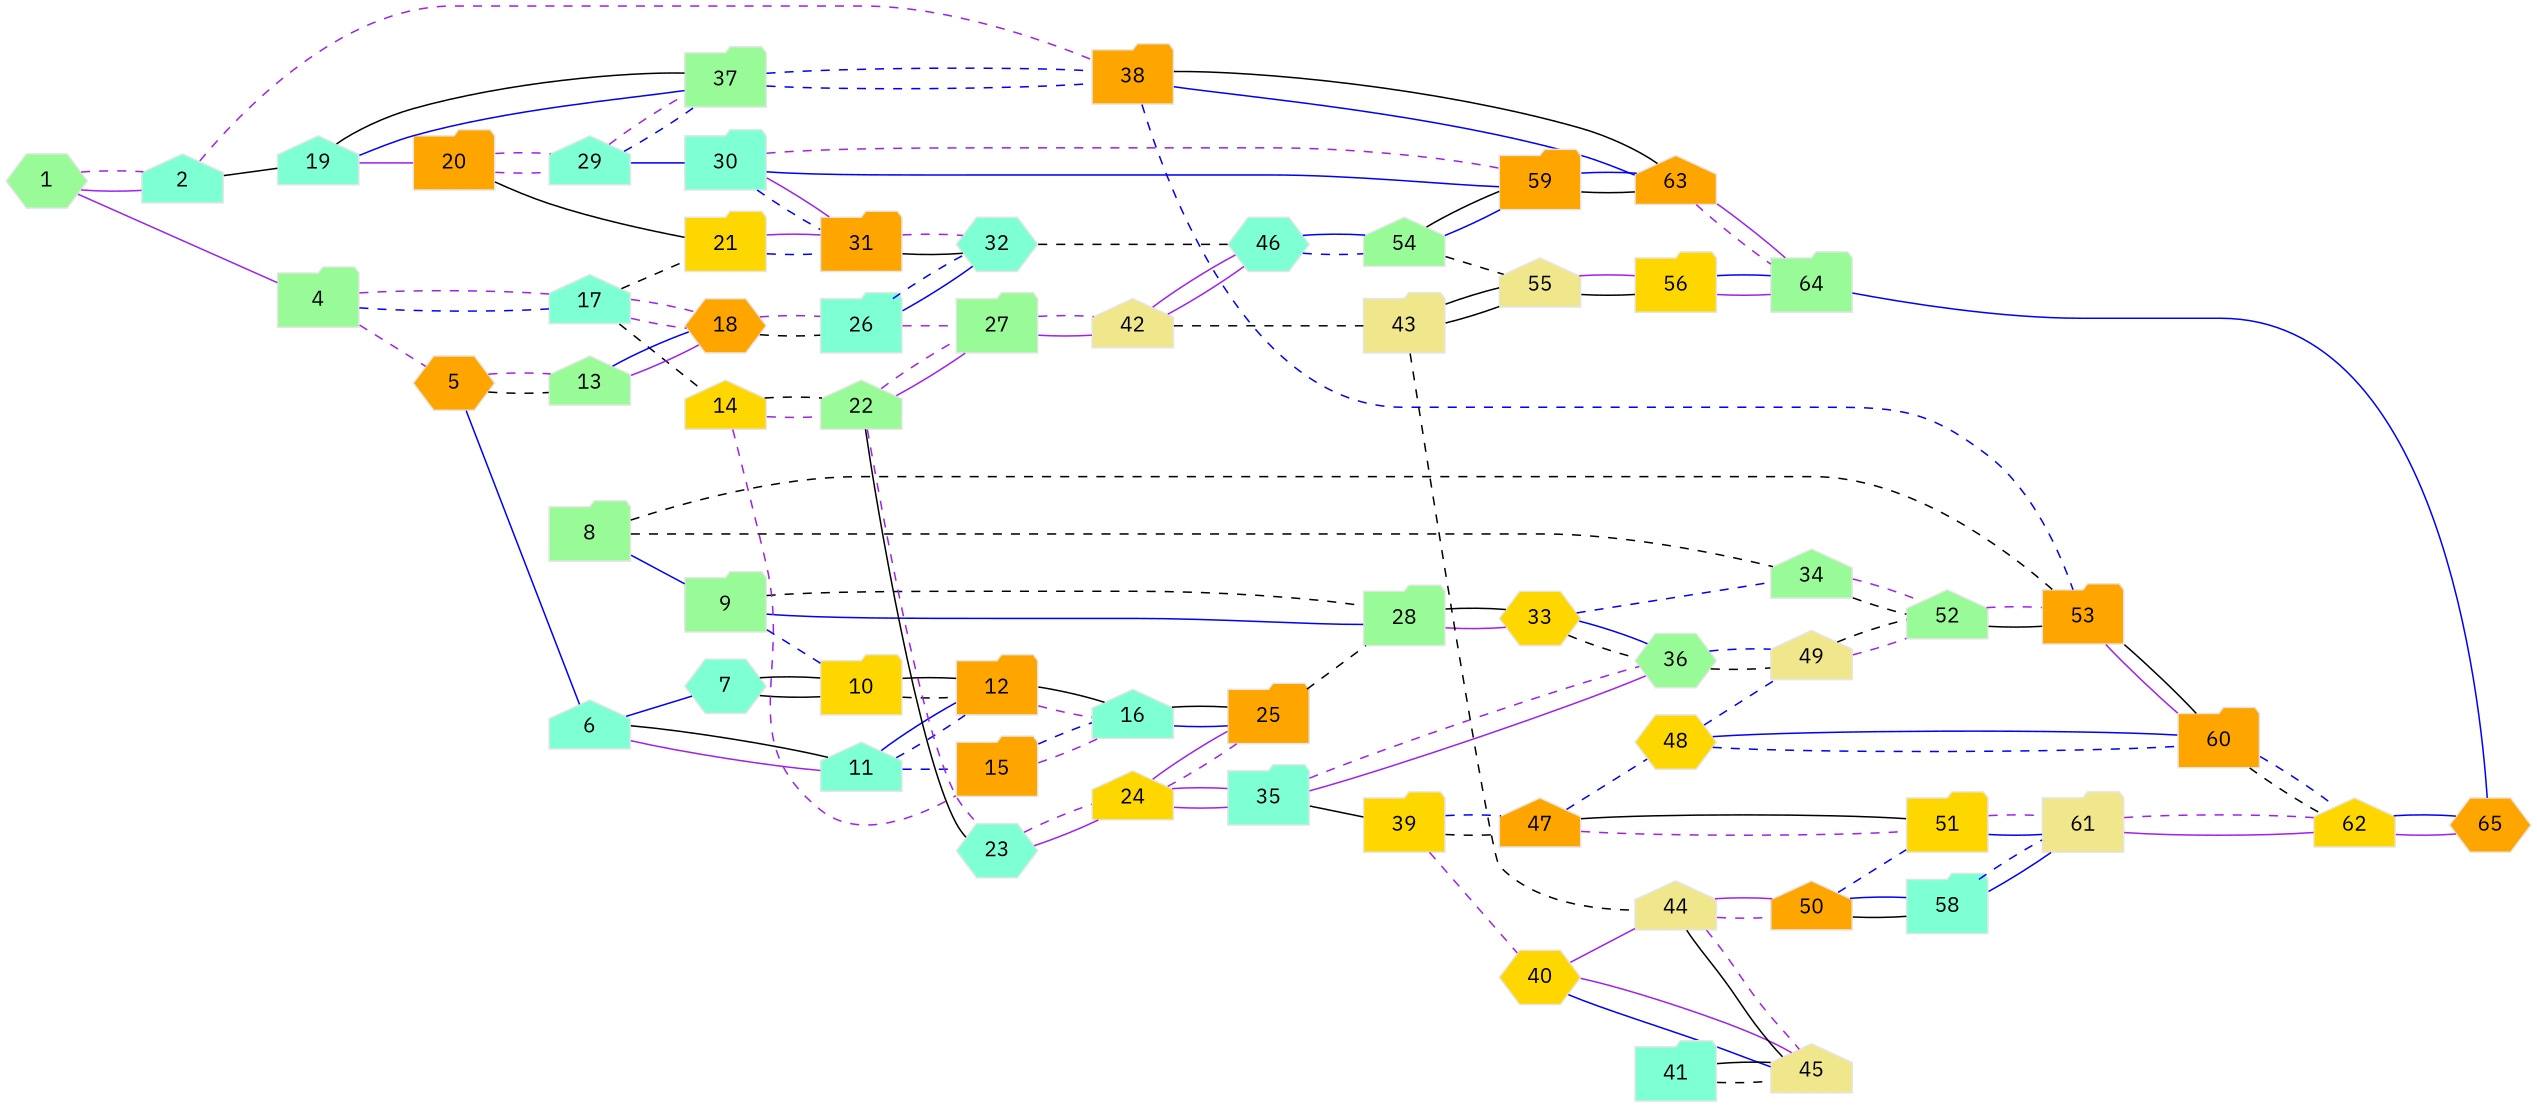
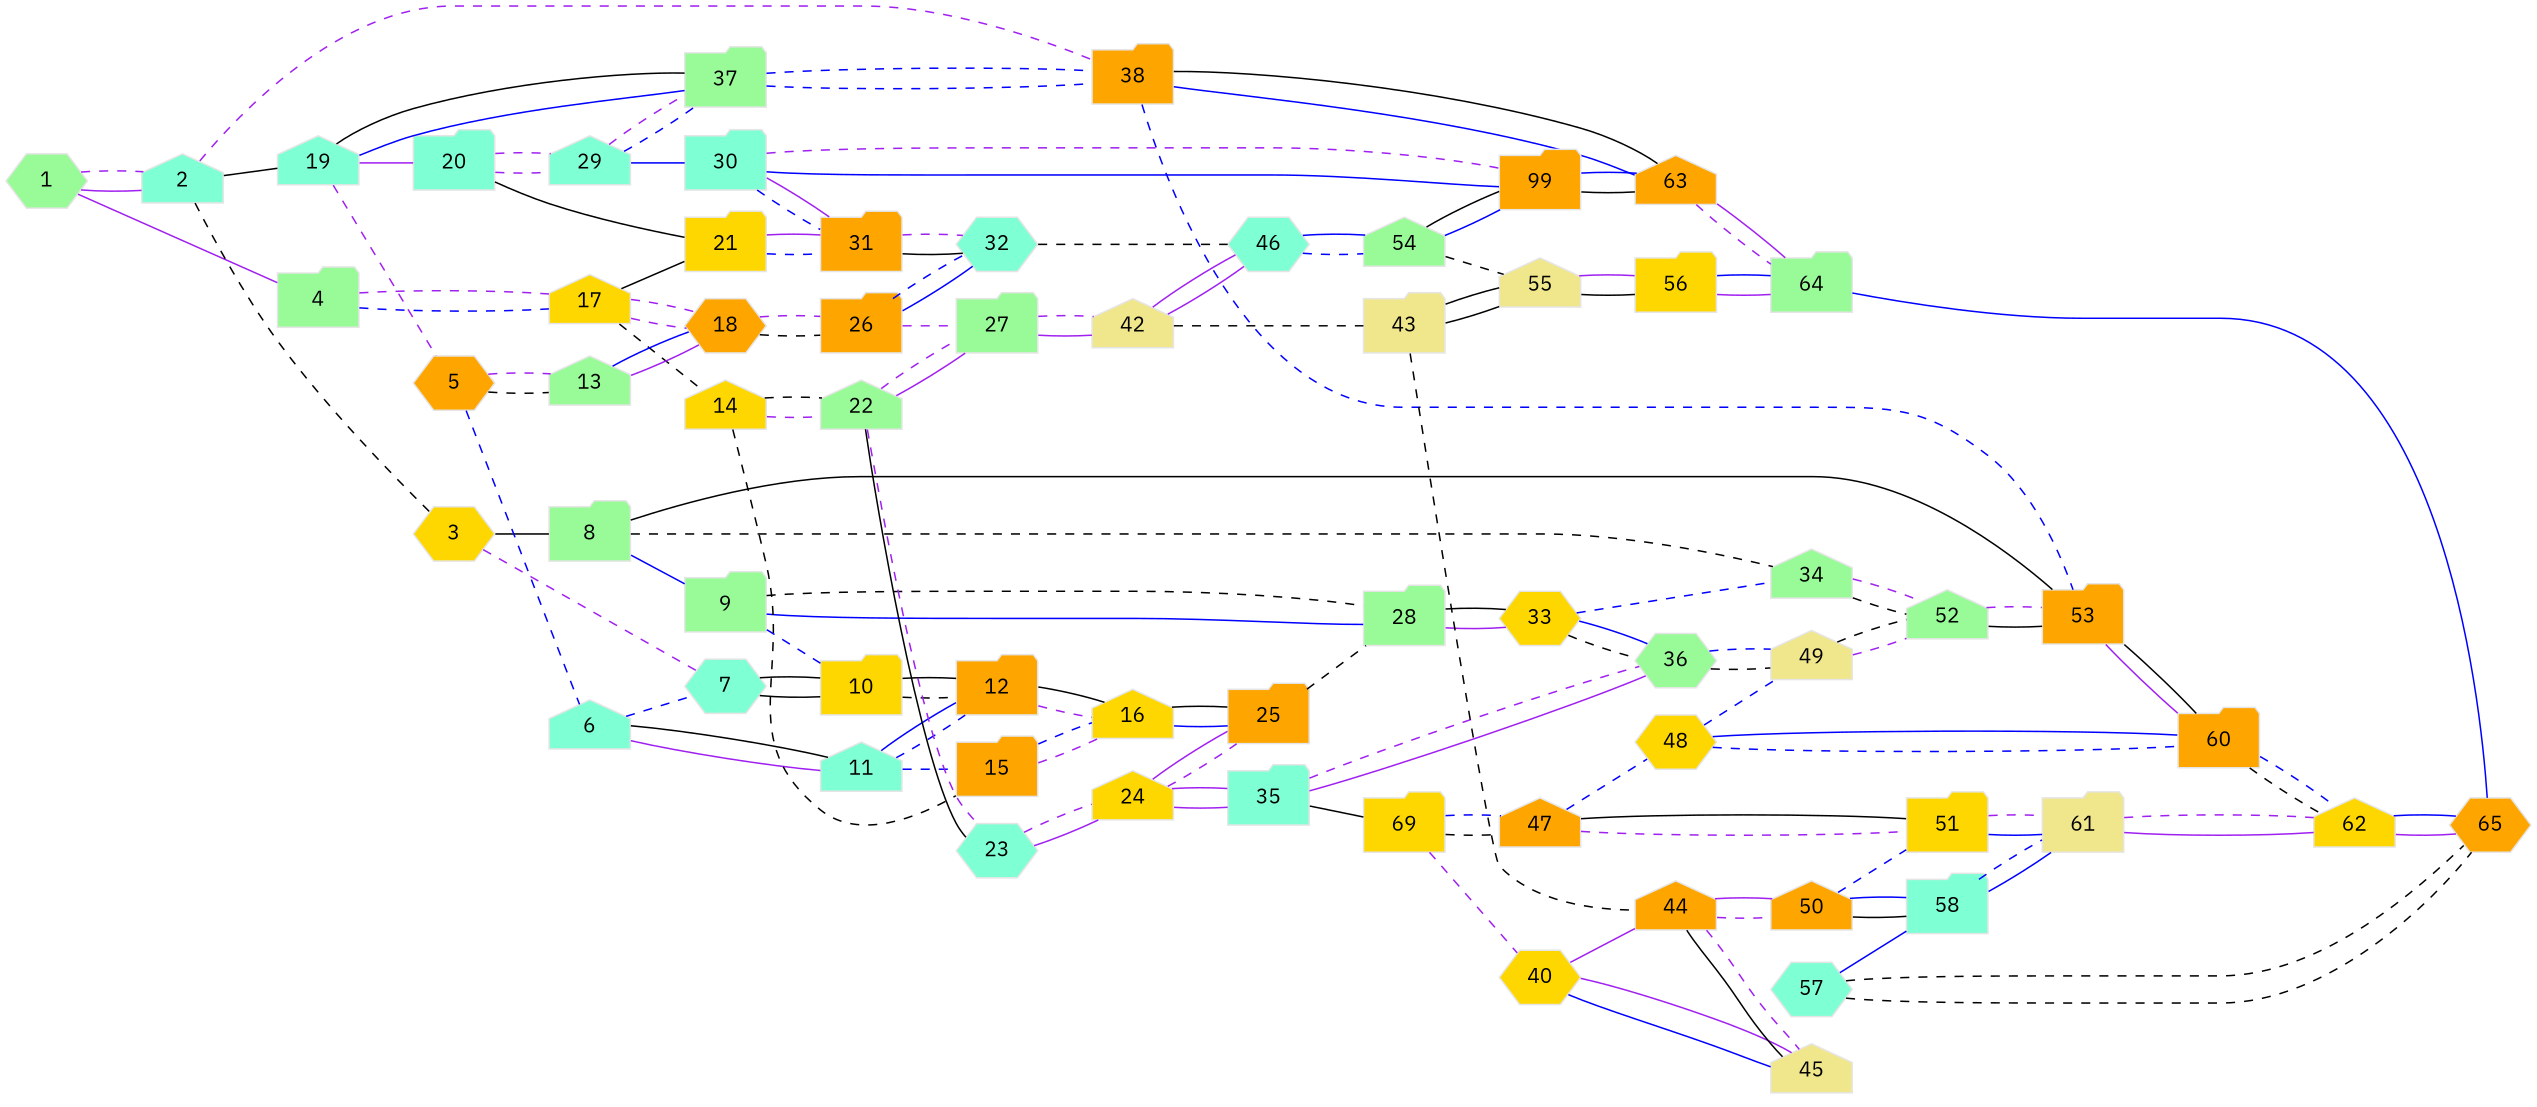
node "20": fillcolor orange -> aquamarine
node "59": label "59" -> "99"
edge "21" -- "17": style dashed -> solid
node "17": fillcolor aquamarine -> gold
node "26": fillcolor aquamarine -> orange
edge "4" -- "5": now "19" -- "5"
edge "8" -- "53": style dashed -> solid
node "3": added
edge "5" -- "6": style solid -> dashed
edge "7" -- "6": style solid -> dashed
edge "14" -- "15": color purple -> black
node "16": fillcolor aquamarine -> gold
node "39": label "39" -> "69"
node "44": fillcolor khaki -> orange
node "57": added
node "41": removed
